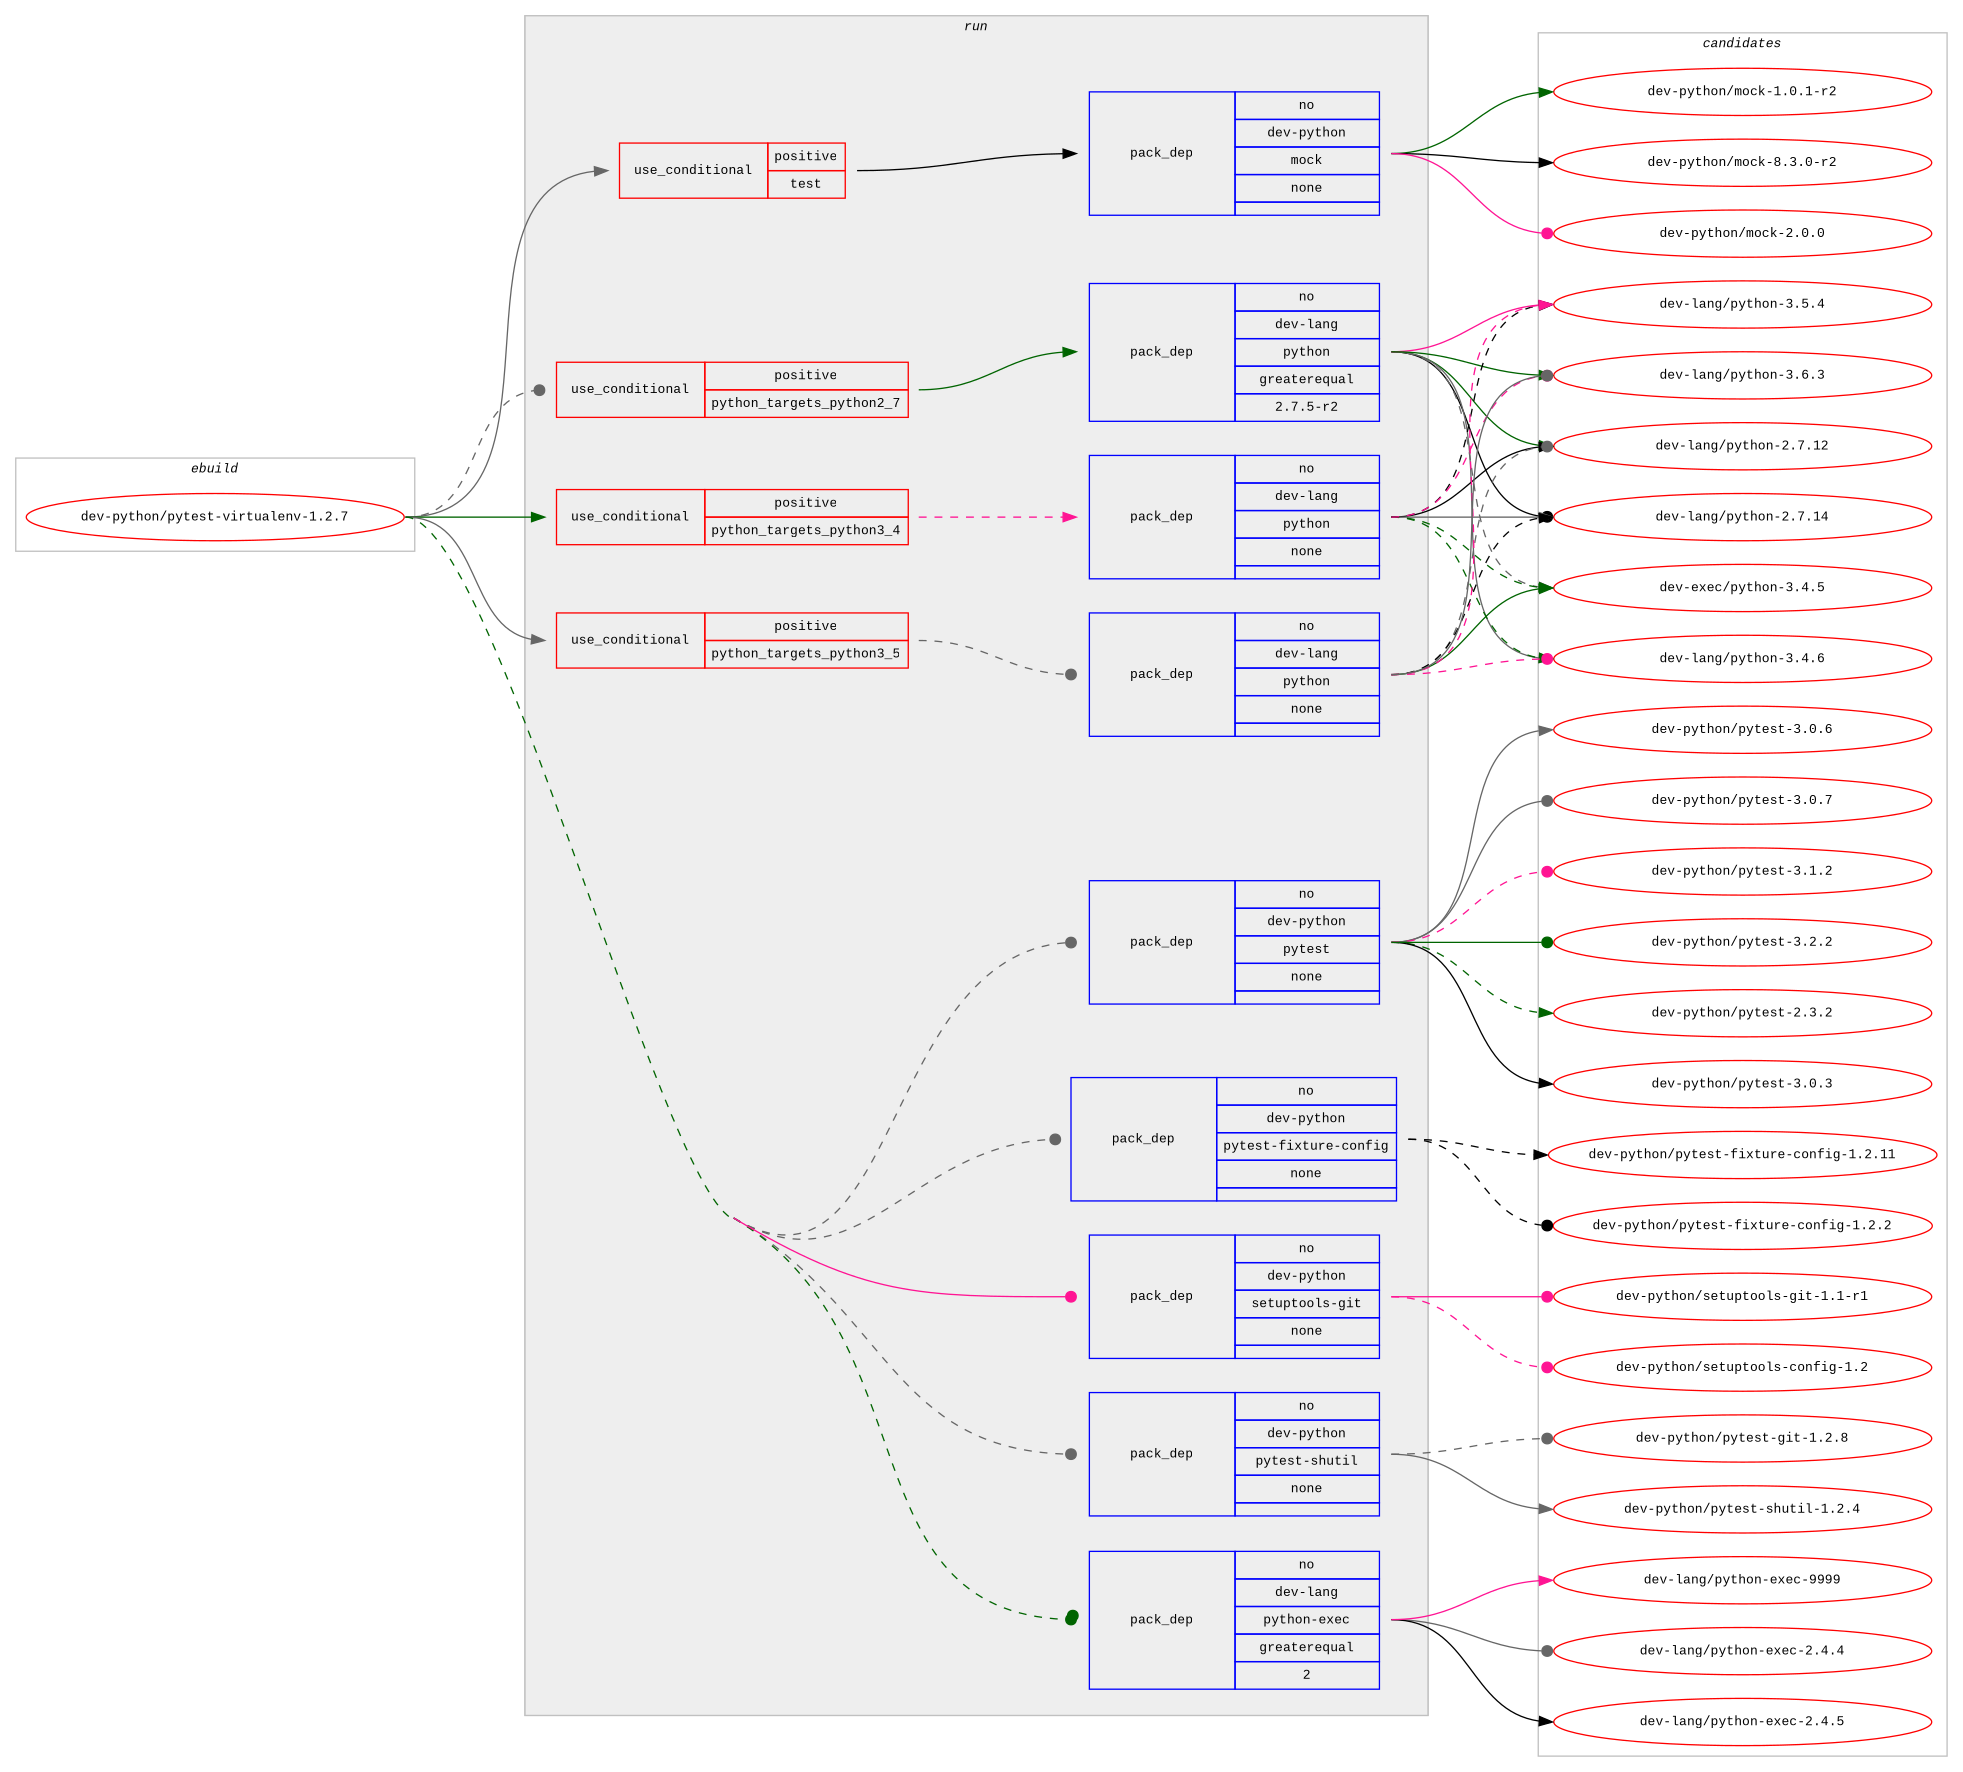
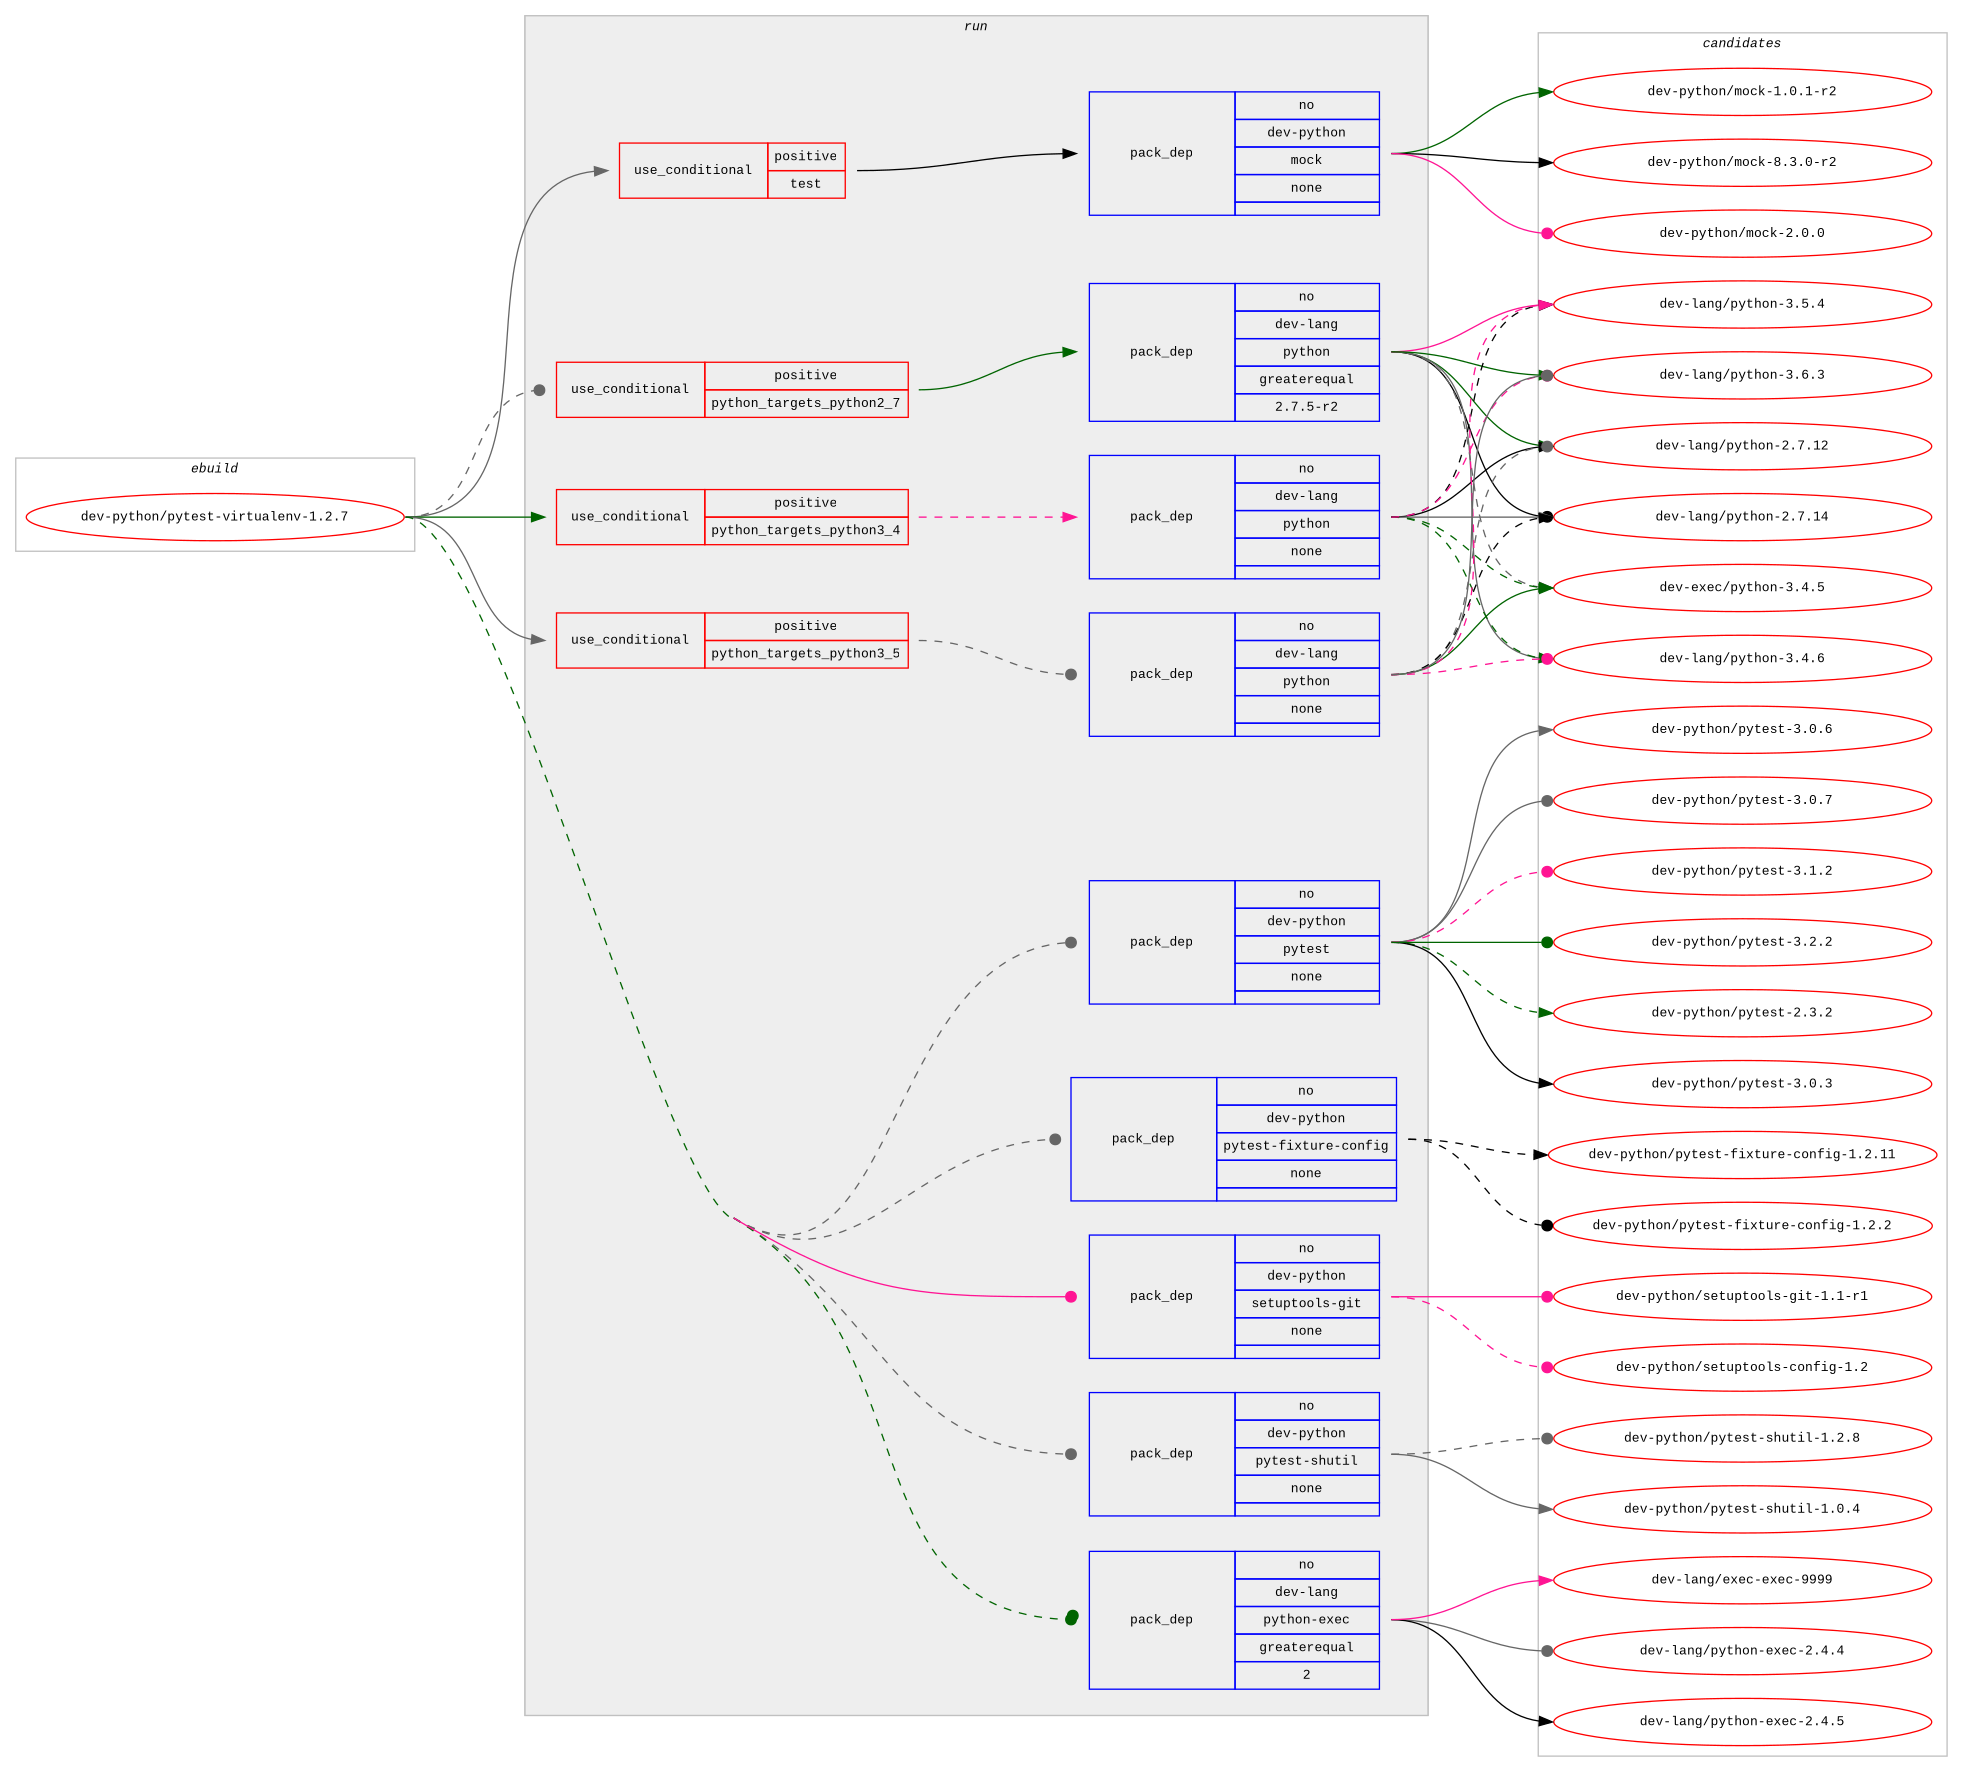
node "dev-python/pytest-git-1.2.8": label "dev-python/pytest-git-1.2.8" -> "dev-python/pytest-shutil-1.2.8"
node "dev-python/pytest-shutil-1.2.4": label "dev-python/pytest-shutil-1.2.4" -> "dev-python/pytest-shutil-1.0.4"
node "dev-lang/python-exec-9999": label "dev-lang/python-exec-9999" -> "dev-lang/exec-exec-9999"
